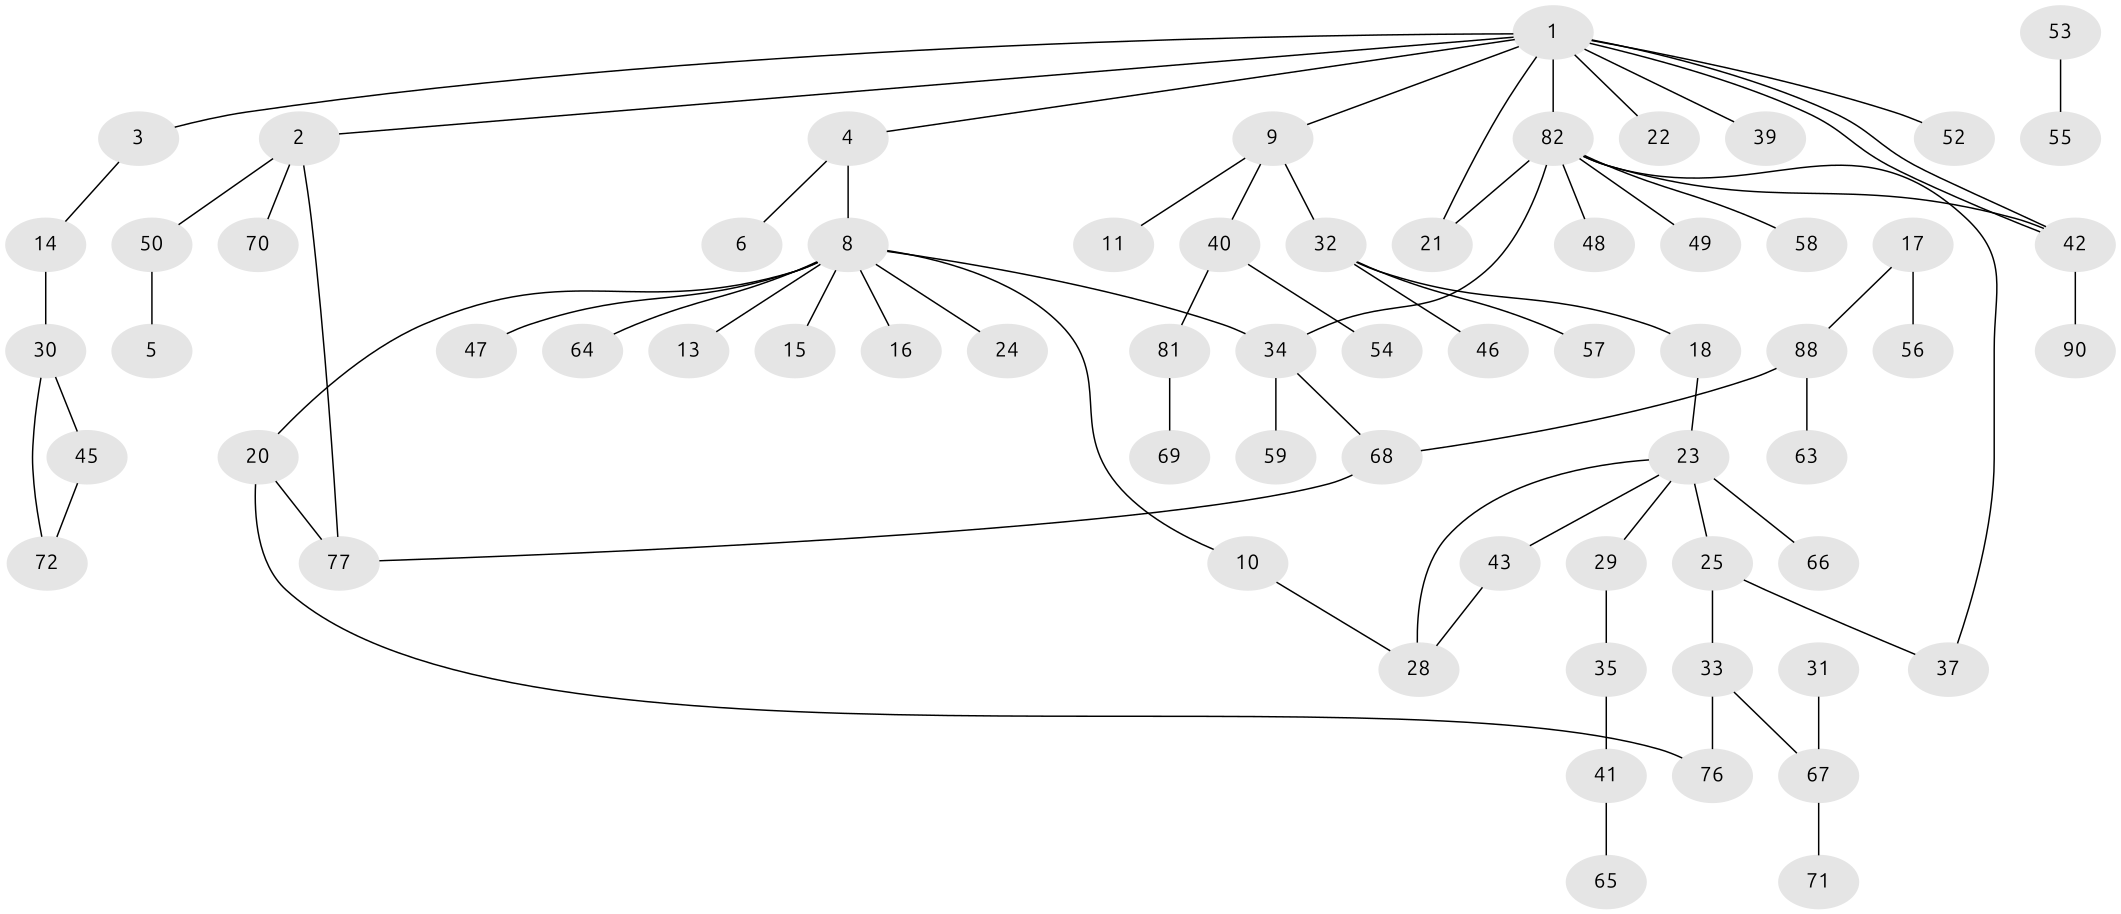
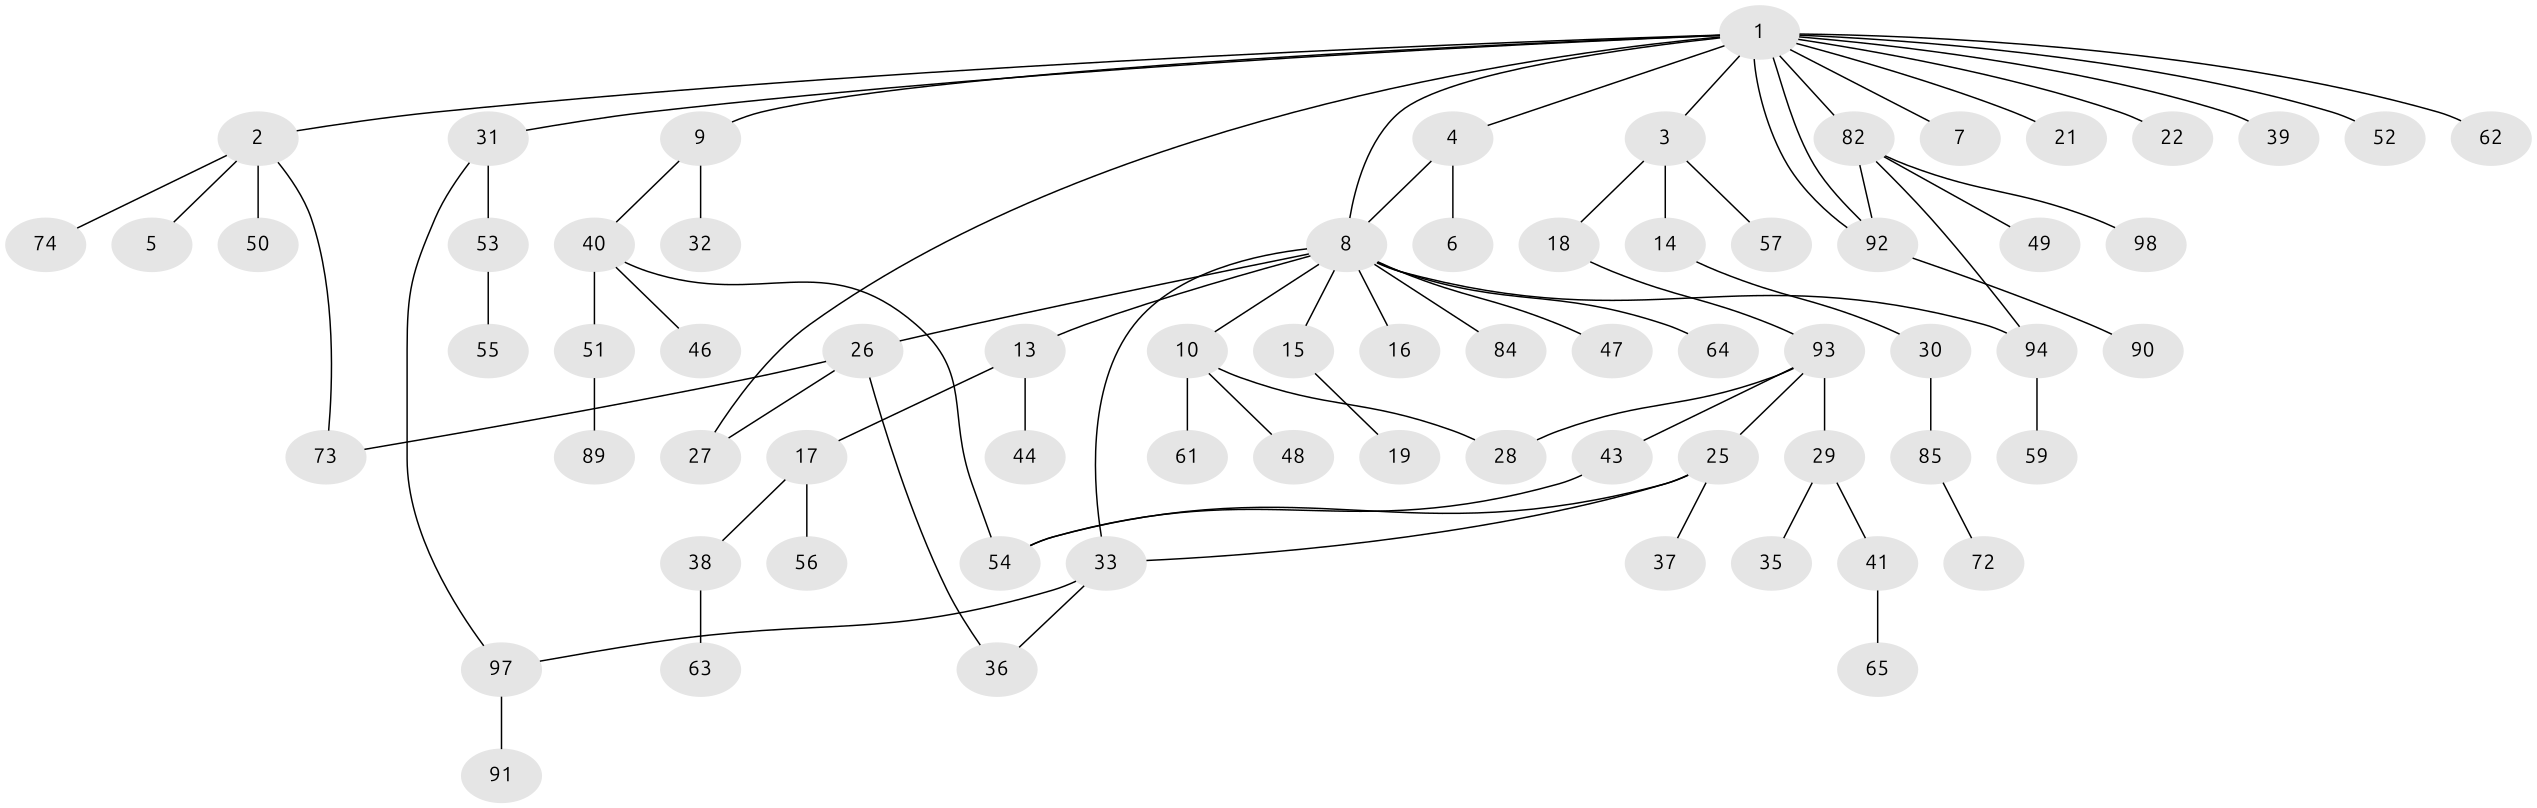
edge "1" -- "31": added
edge "1" -- "8": added
node "7": added
node "62": added
edge "31" -- "53": added
edge "82" -- "21": removed
edge "82" -- "48": now "10" -- "48"
edge "82" -- "37": removed
node "70": label "70" -> "74"
node "11": removed
node "58": label "58" -> "98"
node "42": label "42" -> "92"
edge "32" -- "46": now "40" -- "46"
edge "50" -- "5": now "2" -- "5"
edge "32" -- "18": now "3" -- "18"
edge "32" -- "57": now "3" -- "57"
edge "8" -- "33": added
node "24": label "24" -> "84"
node "81": label "81" -> "51"
node "34": label "34" -> "94"
node "88": label "88" -> "38"
edge "13" -- "17": added
edge "30" -- "72": removed
node "45": label "45" -> "85"
node "20": label "20" -> "26"
node "27": added
node "44": added
node "69": label "69" -> "89"
node "61": added
node "68": removed
node "19": added
node "23": label "23" -> "93"
edge "25" -- "54": added
node "77": label "77" -> "73"
node "66": removed
edge "43" -- "28": now "43" -- "54"
edge "35" -- "41": now "29" -- "41"
node "76": label "76" -> "36"
node "67": label "67" -> "97"
node "71": label "71" -> "91"
